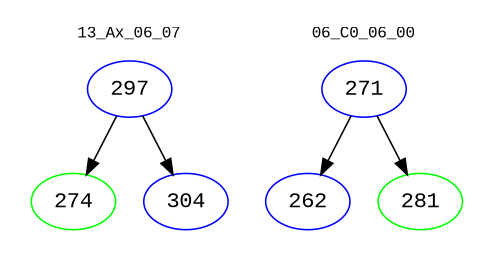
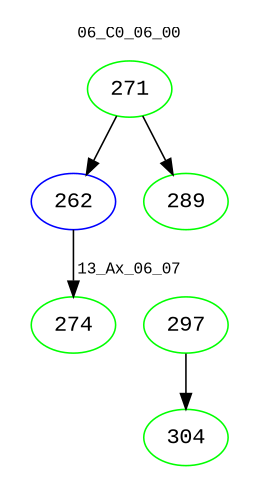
node "297": color blue -> green
node "271": color blue -> green
edge "297" -> "274": now "262" -> "274"
node "304": color blue -> green
node "281": label "281" -> "289"
